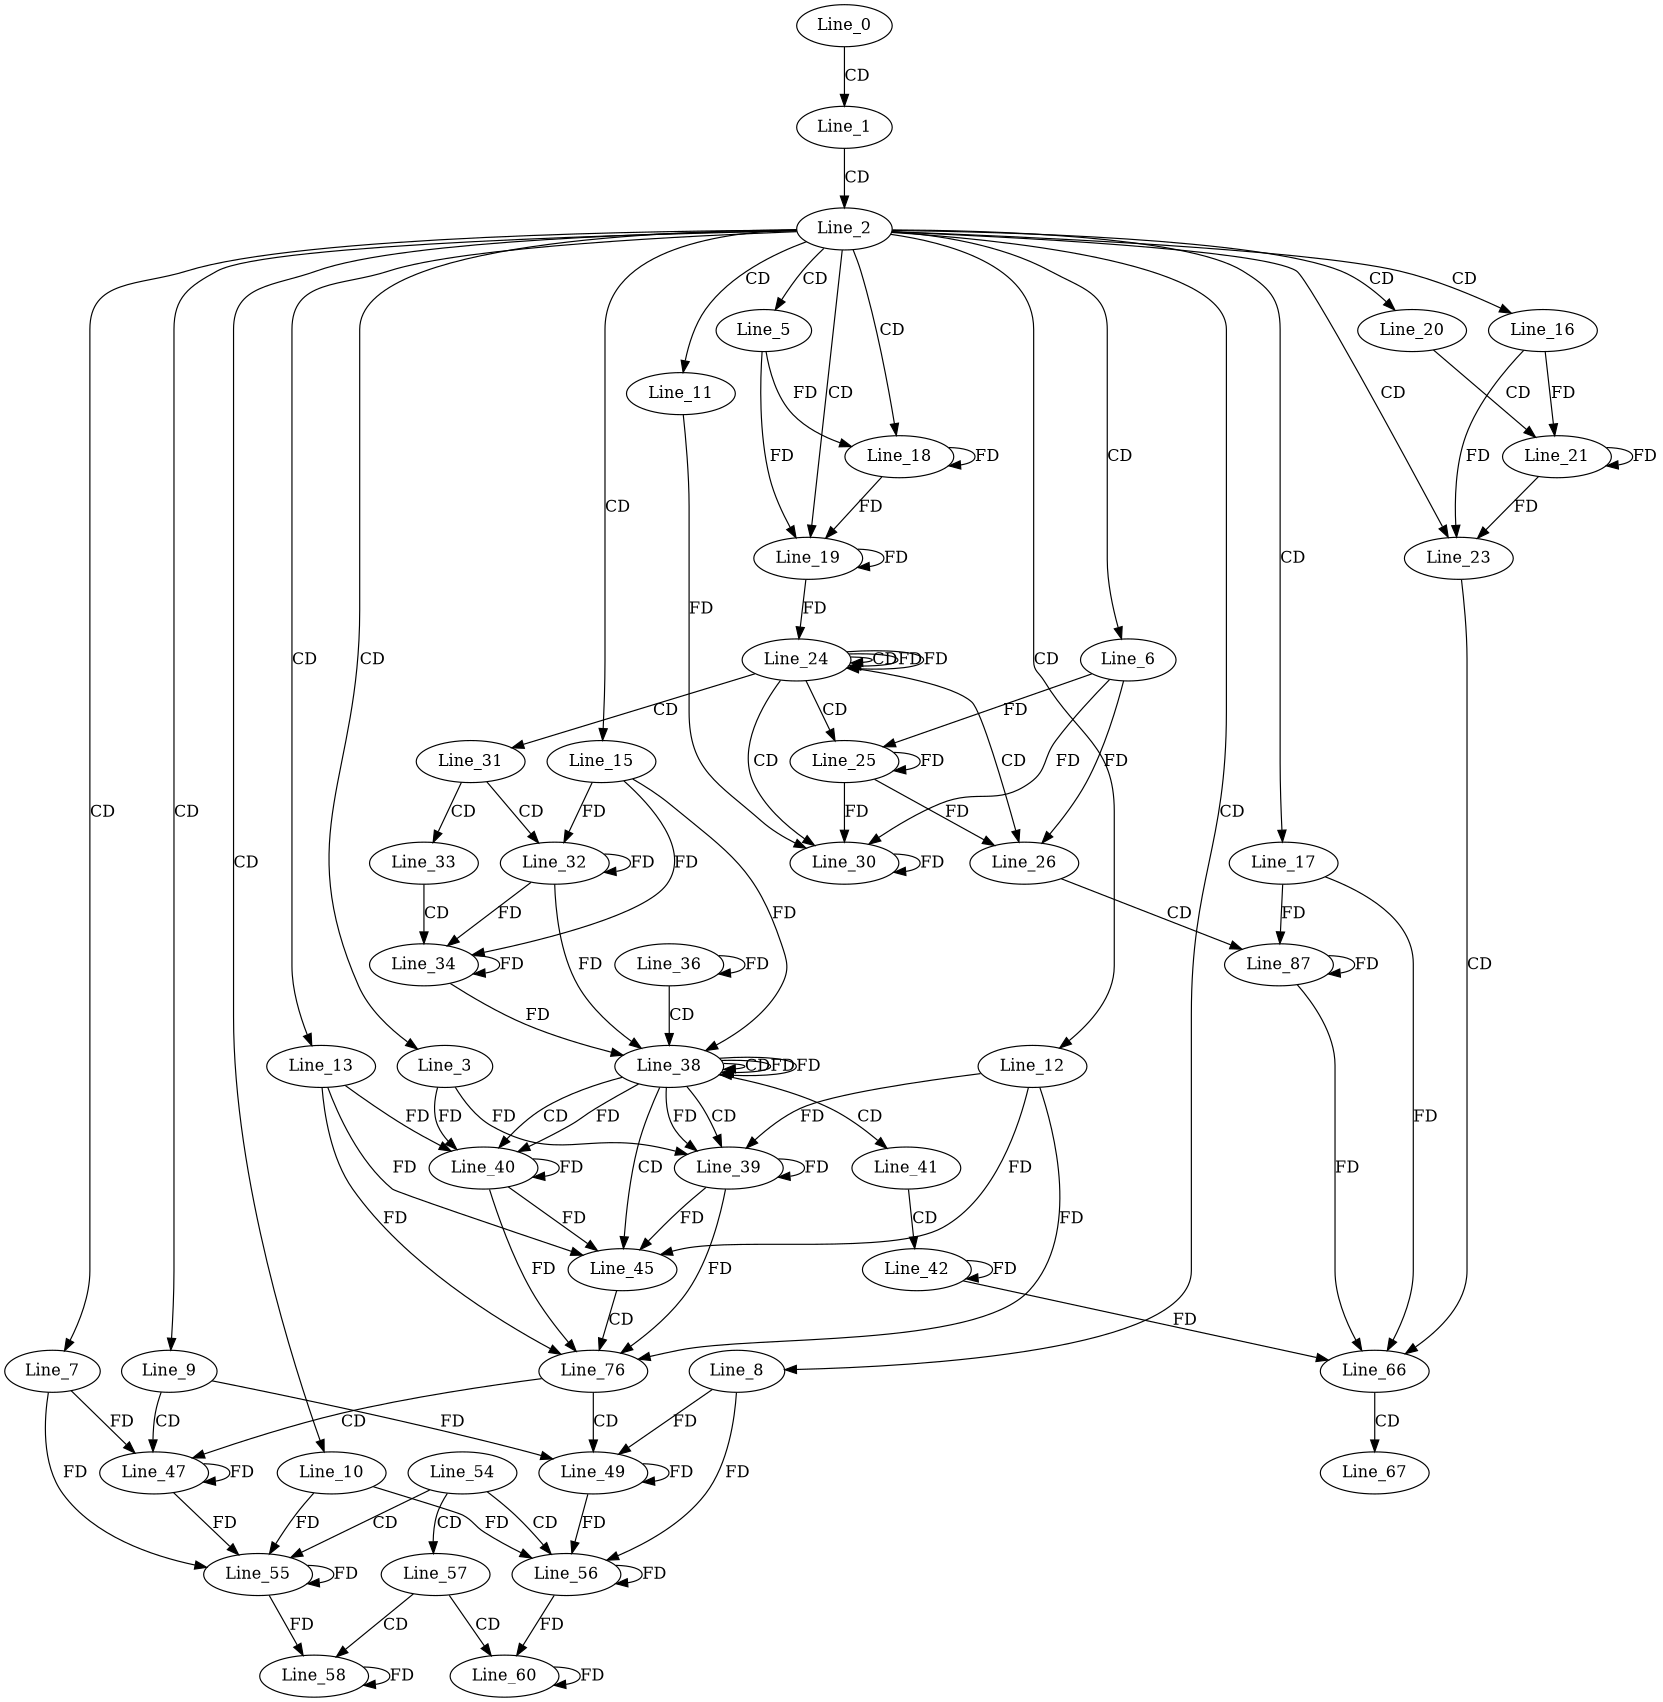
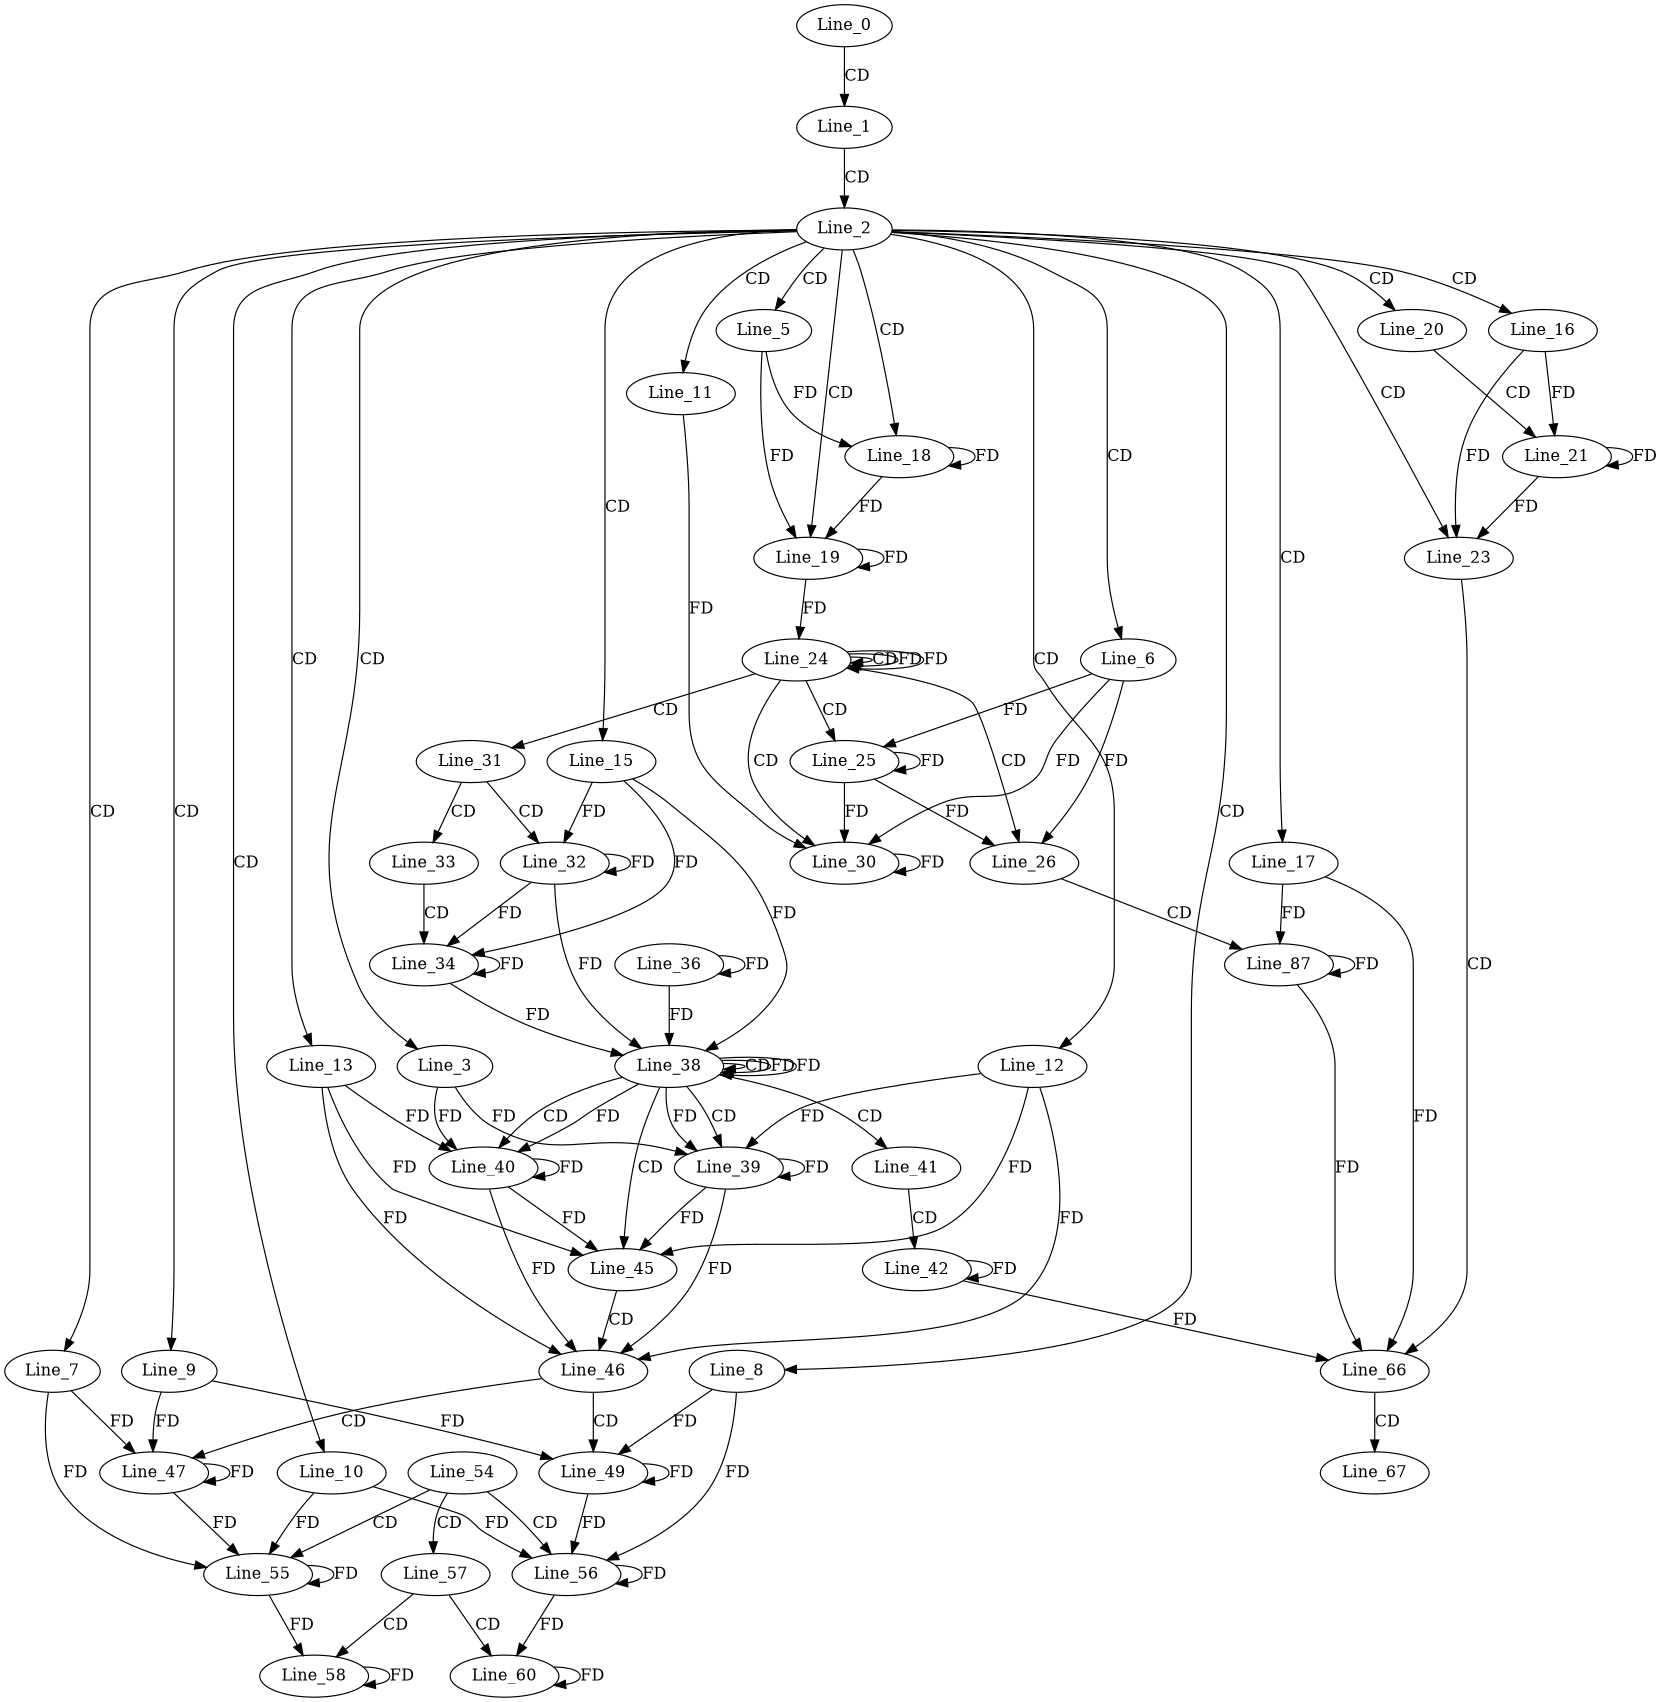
edge "Line_36" -> "Line_38": label "CD" -> "FD"
node "Line_76": label "Line_76" -> "Line_46"
edge "Line_9" -> "Line_47": label "CD" -> "FD"
